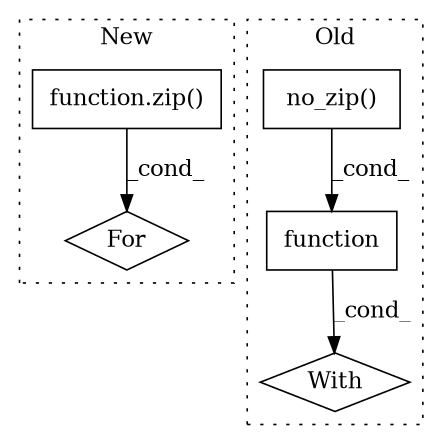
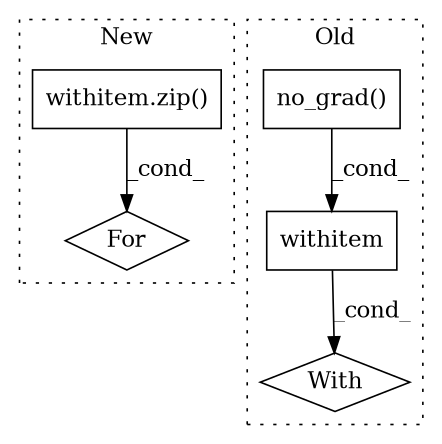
node "function.zip()": label "function.zip()" -> "withitem.zip()"
node "no_zip()": label "no_zip()" -> "no_grad()"
node "function": label "function" -> "withitem"
